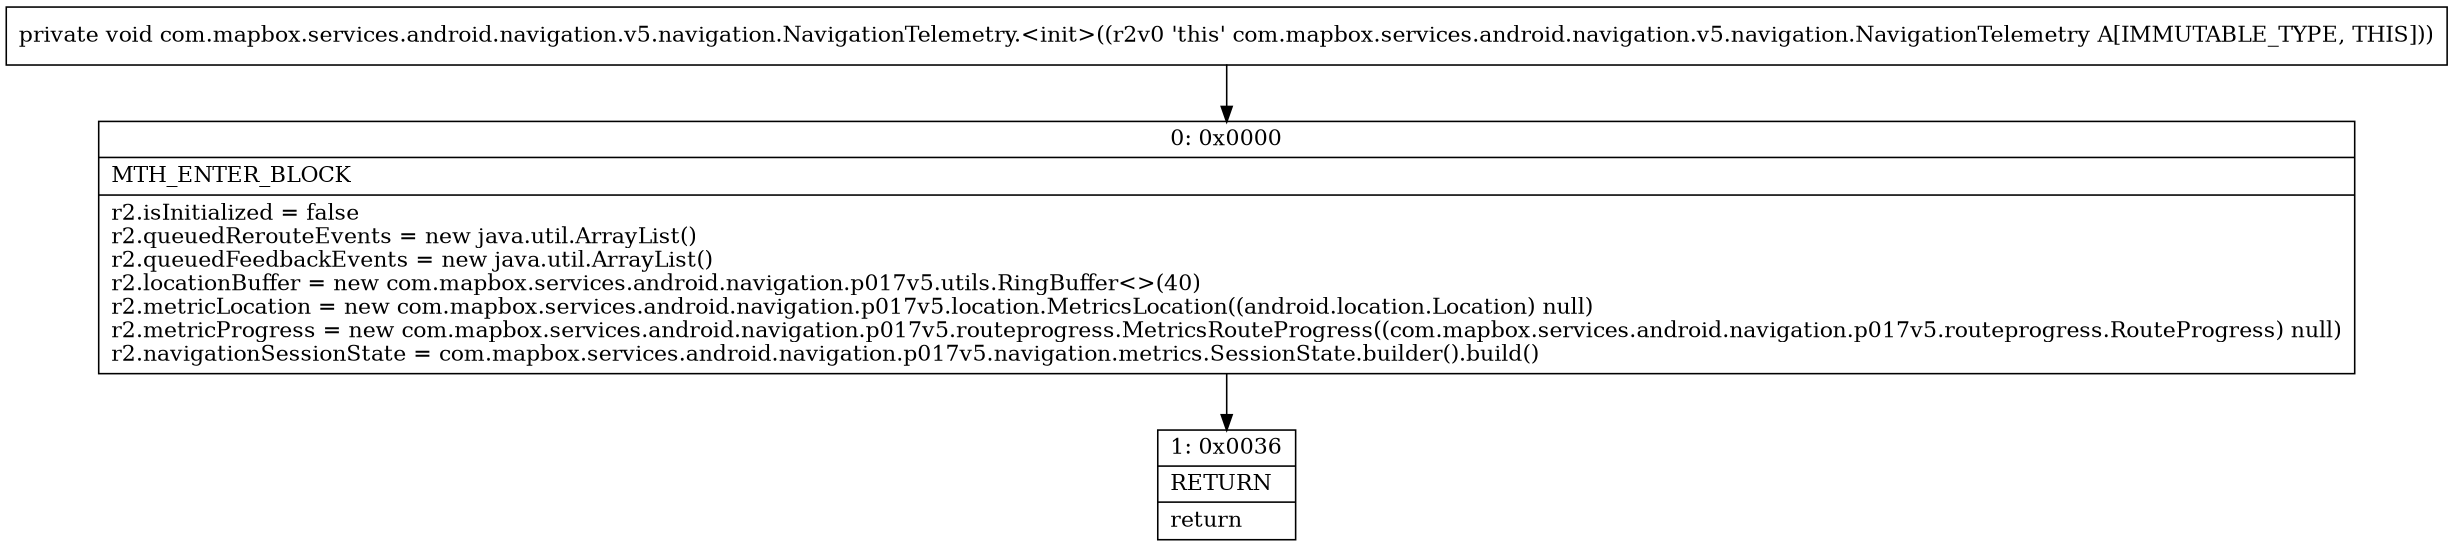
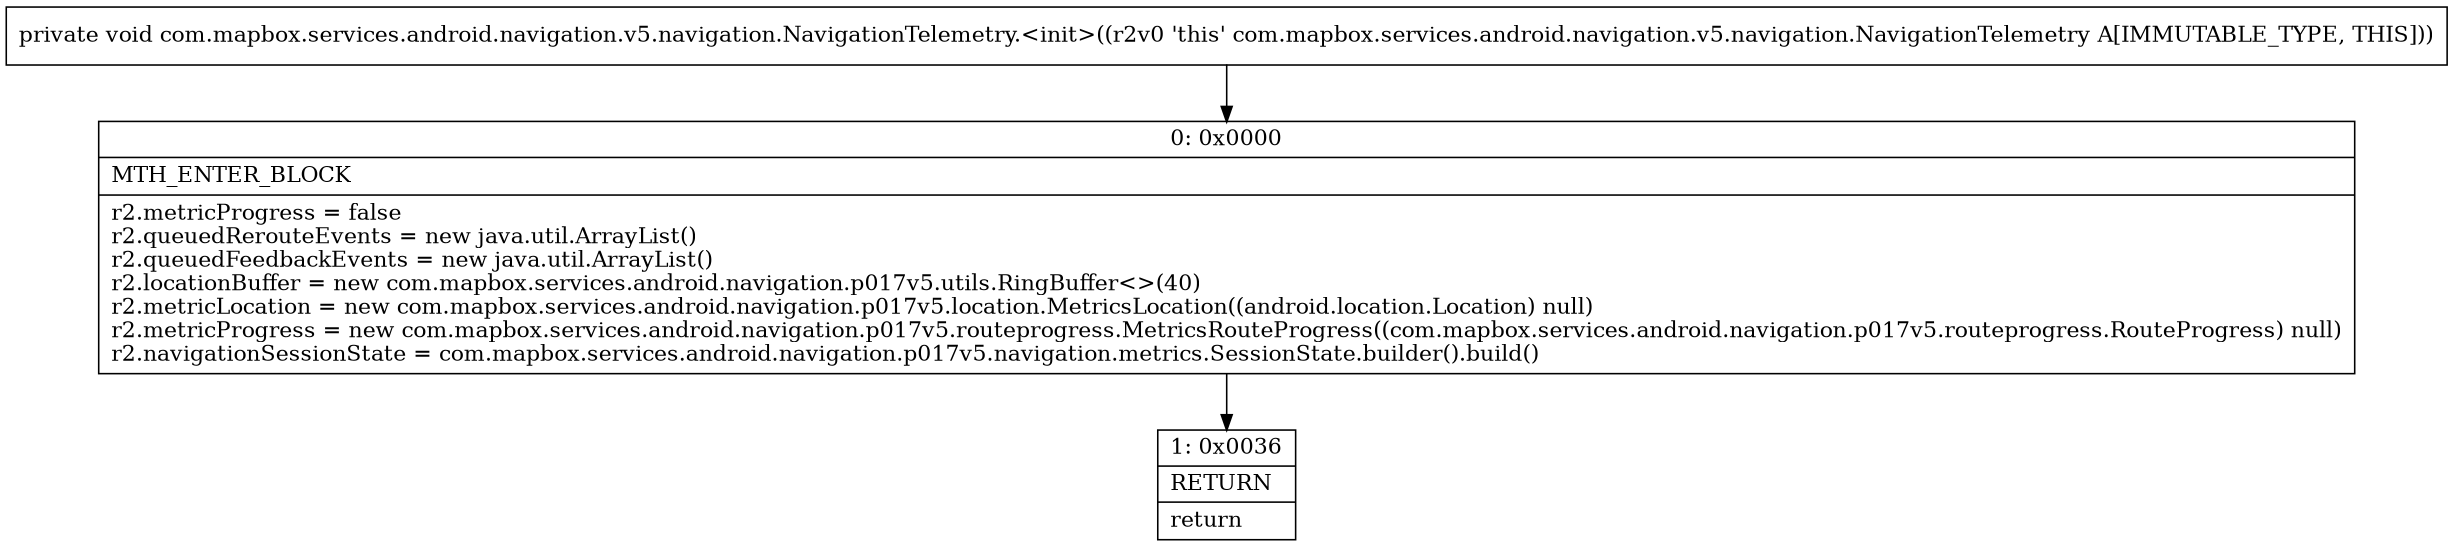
node "0: 0x0000": text "r2.isInitialized = false" -> "r2.metricProgress = false"
